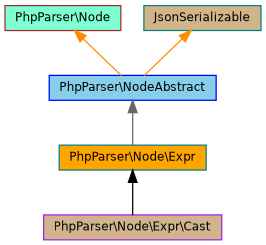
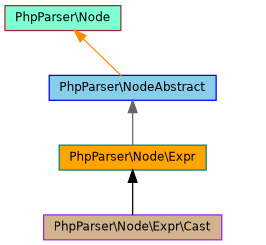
node "JsonSerializable": removed
